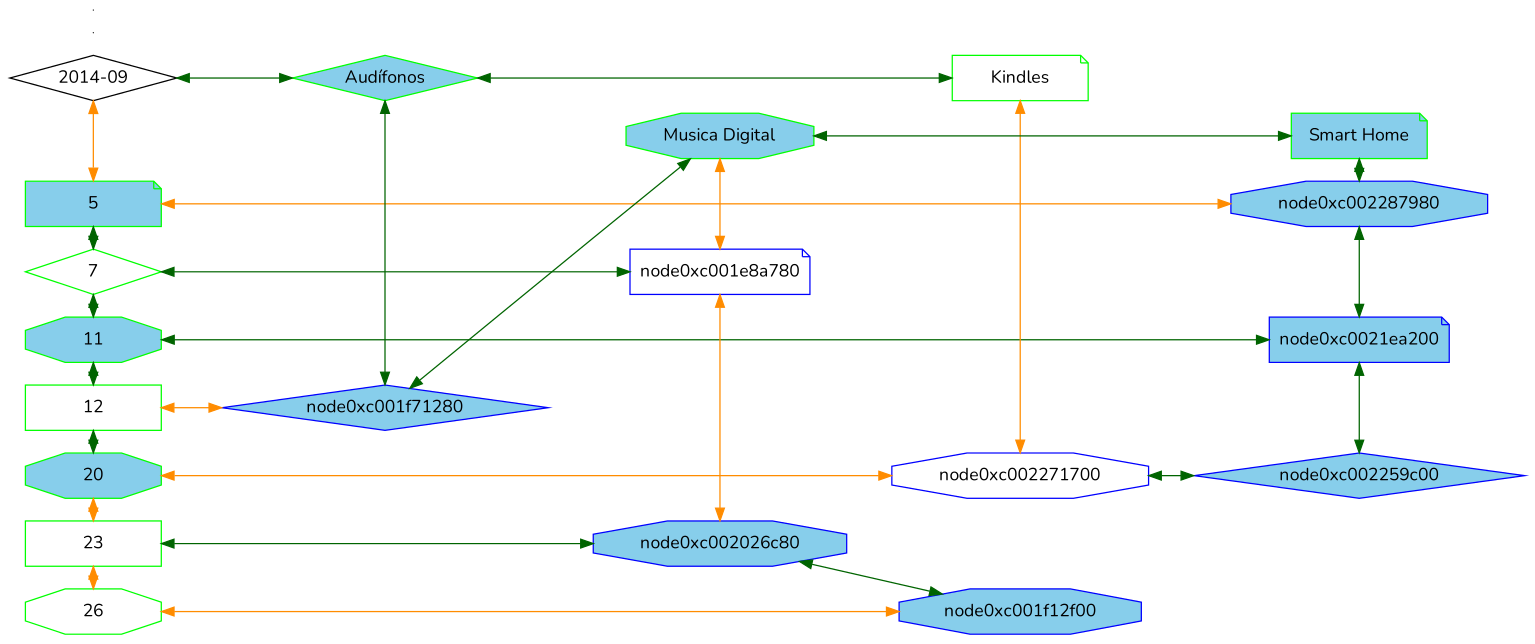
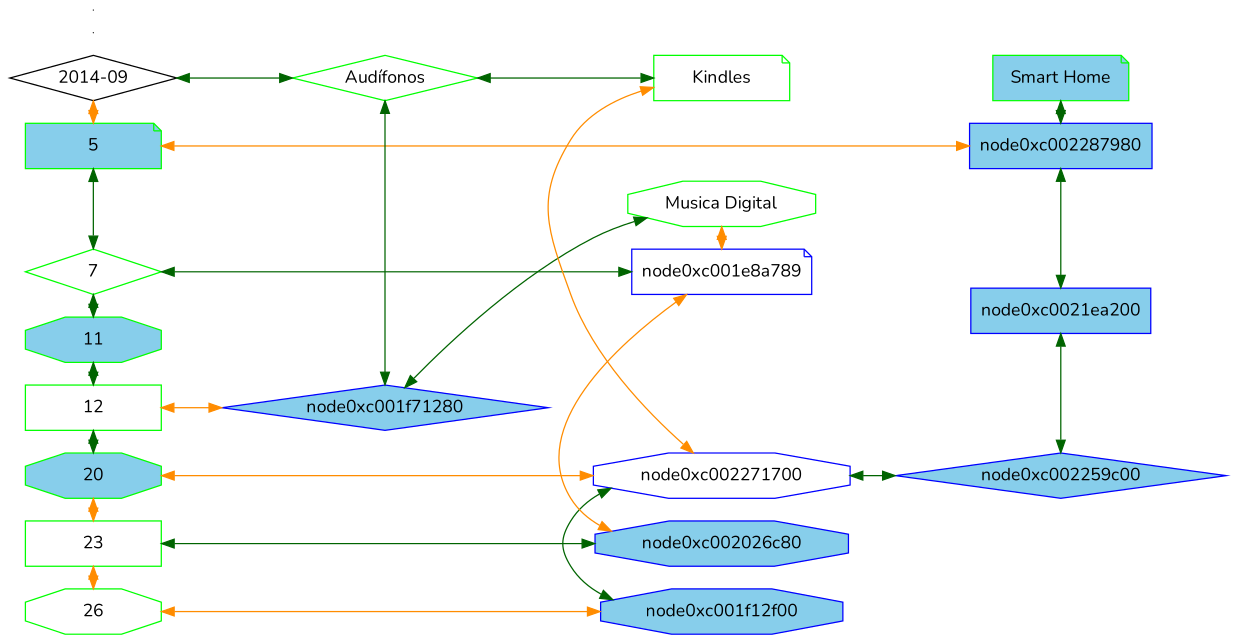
node "Audífonos": fillcolor skyblue -> white
node "Musica Digital": fillcolor skyblue -> white
edge "Musica Digital" -- "Smart Home": removed
node "node0xc002287980": shape octagon -> box
node "node0xc001e8a780": label "node0xc001e8a780" -> "node0xc001e8a789"
edge "11" -- "node0xc0021ea200": removed
node "node0xc0021ea200": shape note -> box
edge "node0xc002026c80" -- "node0xc001f12f00": now "node0xc002271700" -- "node0xc001f12f00"
